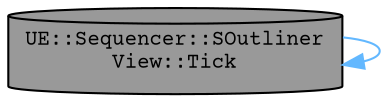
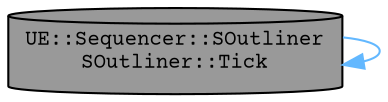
node "UE::Sequencer::SOutliner View::Tick": label "UE::Sequencer::SOutliner View::Tick" -> "UE::Sequencer::SOutliner SOutliner::Tick"
